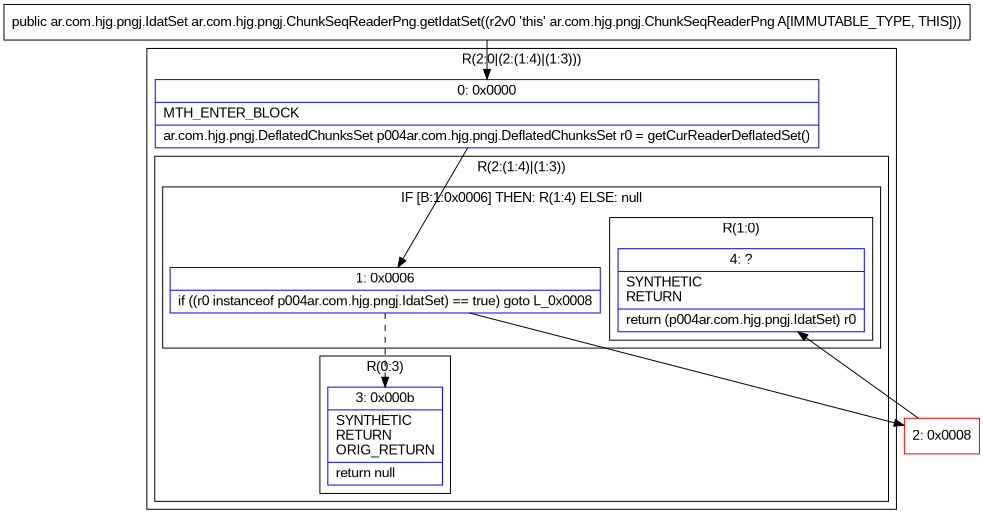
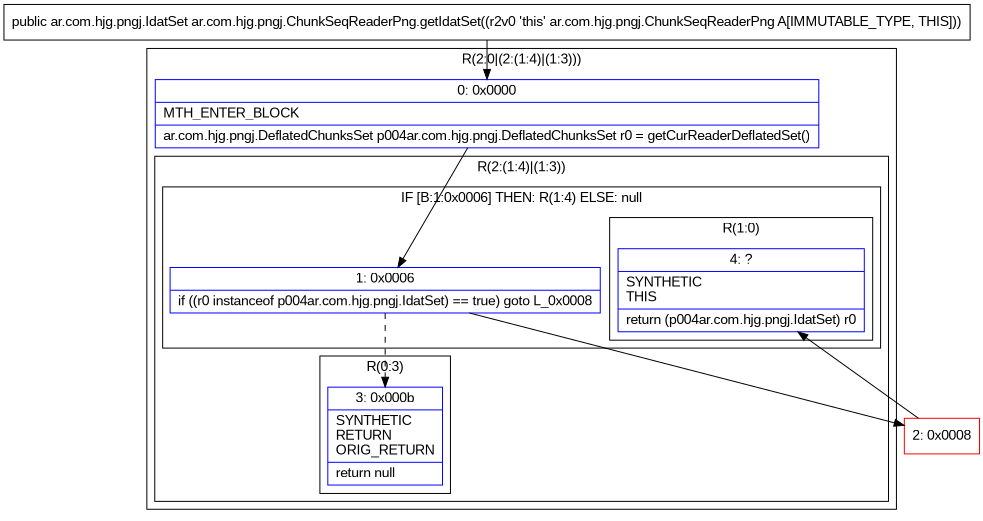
node "4: ?": text "RETURN" -> "THIS"
